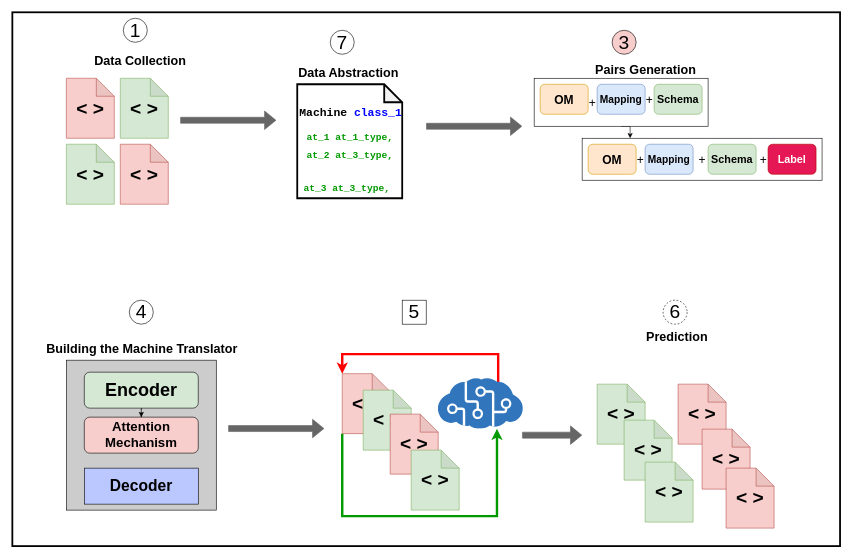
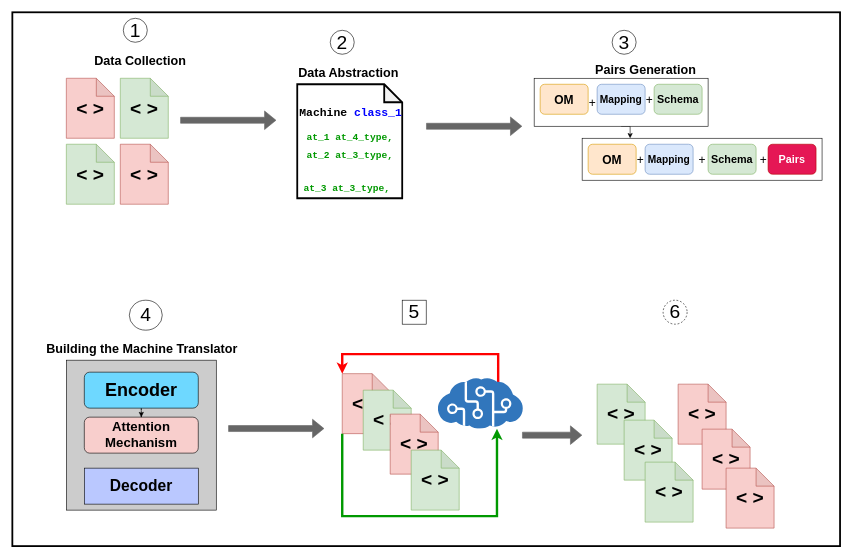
node "7": label "7" -> "2"
node "3": fillcolor #f8cecc -> #ffffff
node "at_1 at_1_type,": label "at_1 at_1_type," -> "at_1 at_4_type,"
node "Label": label "Label" -> "Pairs"
node "4": size 24x24 -> 33x30
node "Prediction": removed
node "Encoder": fillcolor #d5e8d4 -> #6ed8ff
